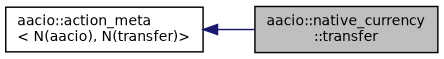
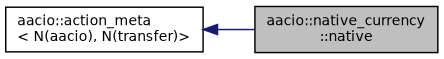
node "aacio::native_currency ::transfer": label "aacio::native_currency ::transfer" -> "aacio::native_currency ::native"
